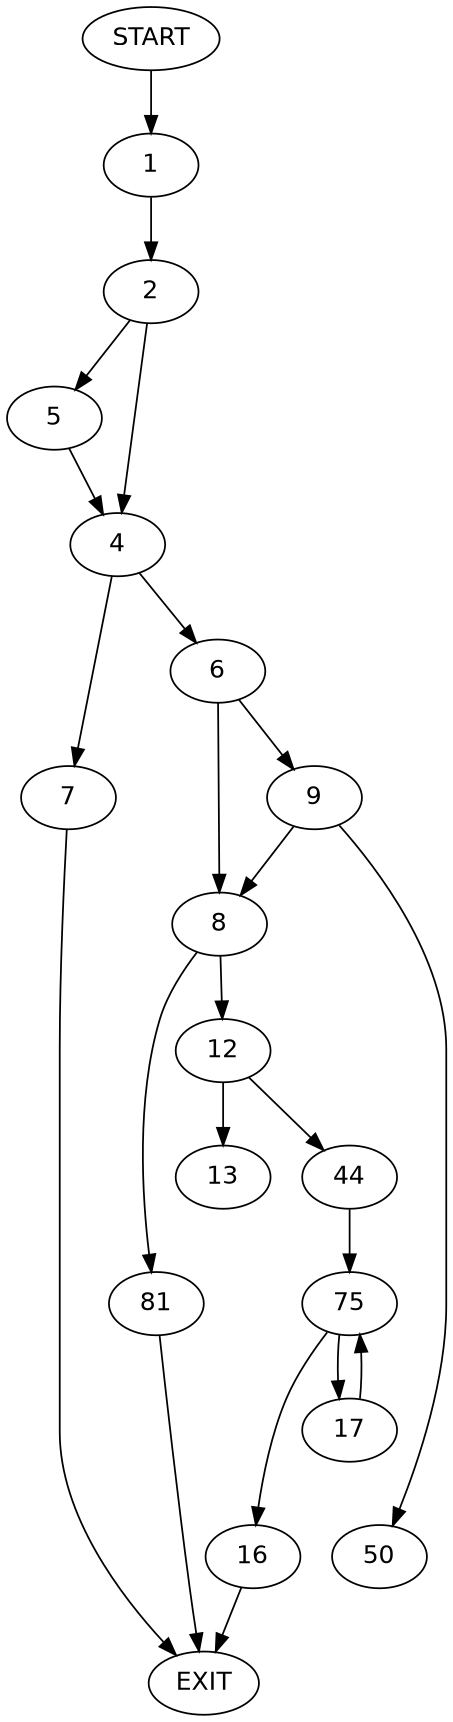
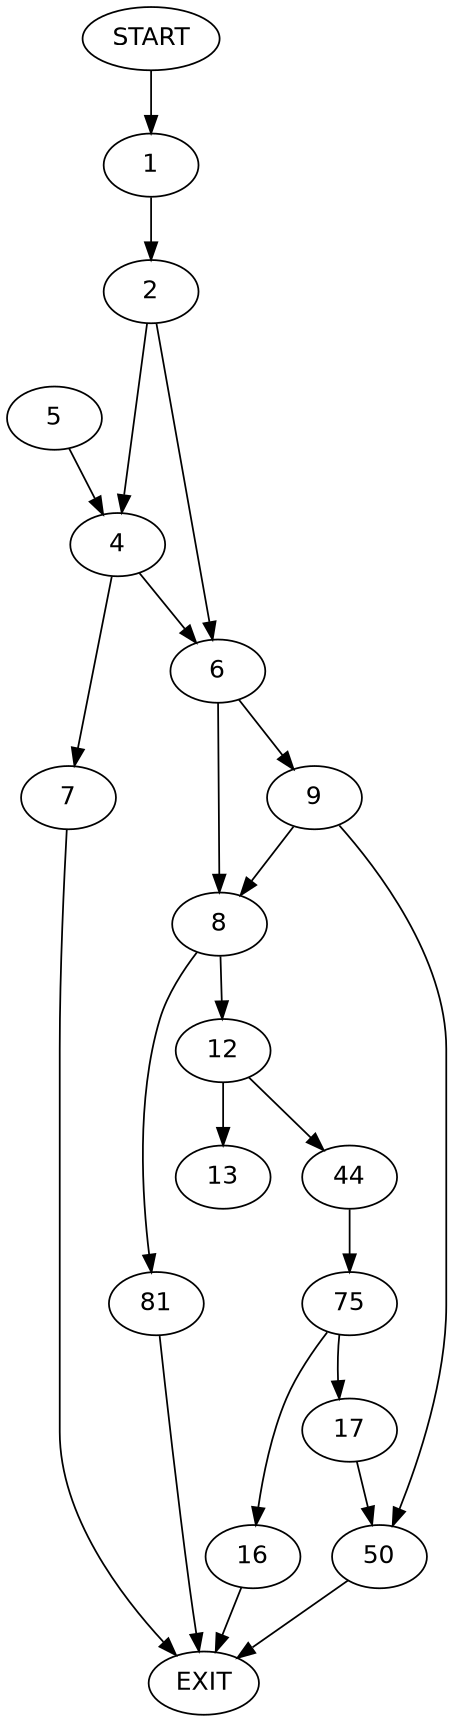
edge "2" -> "5": now "2" -> "6"
edge "17" -> "75": now "17" -> "50"
edge "50" -> "EXIT": added
